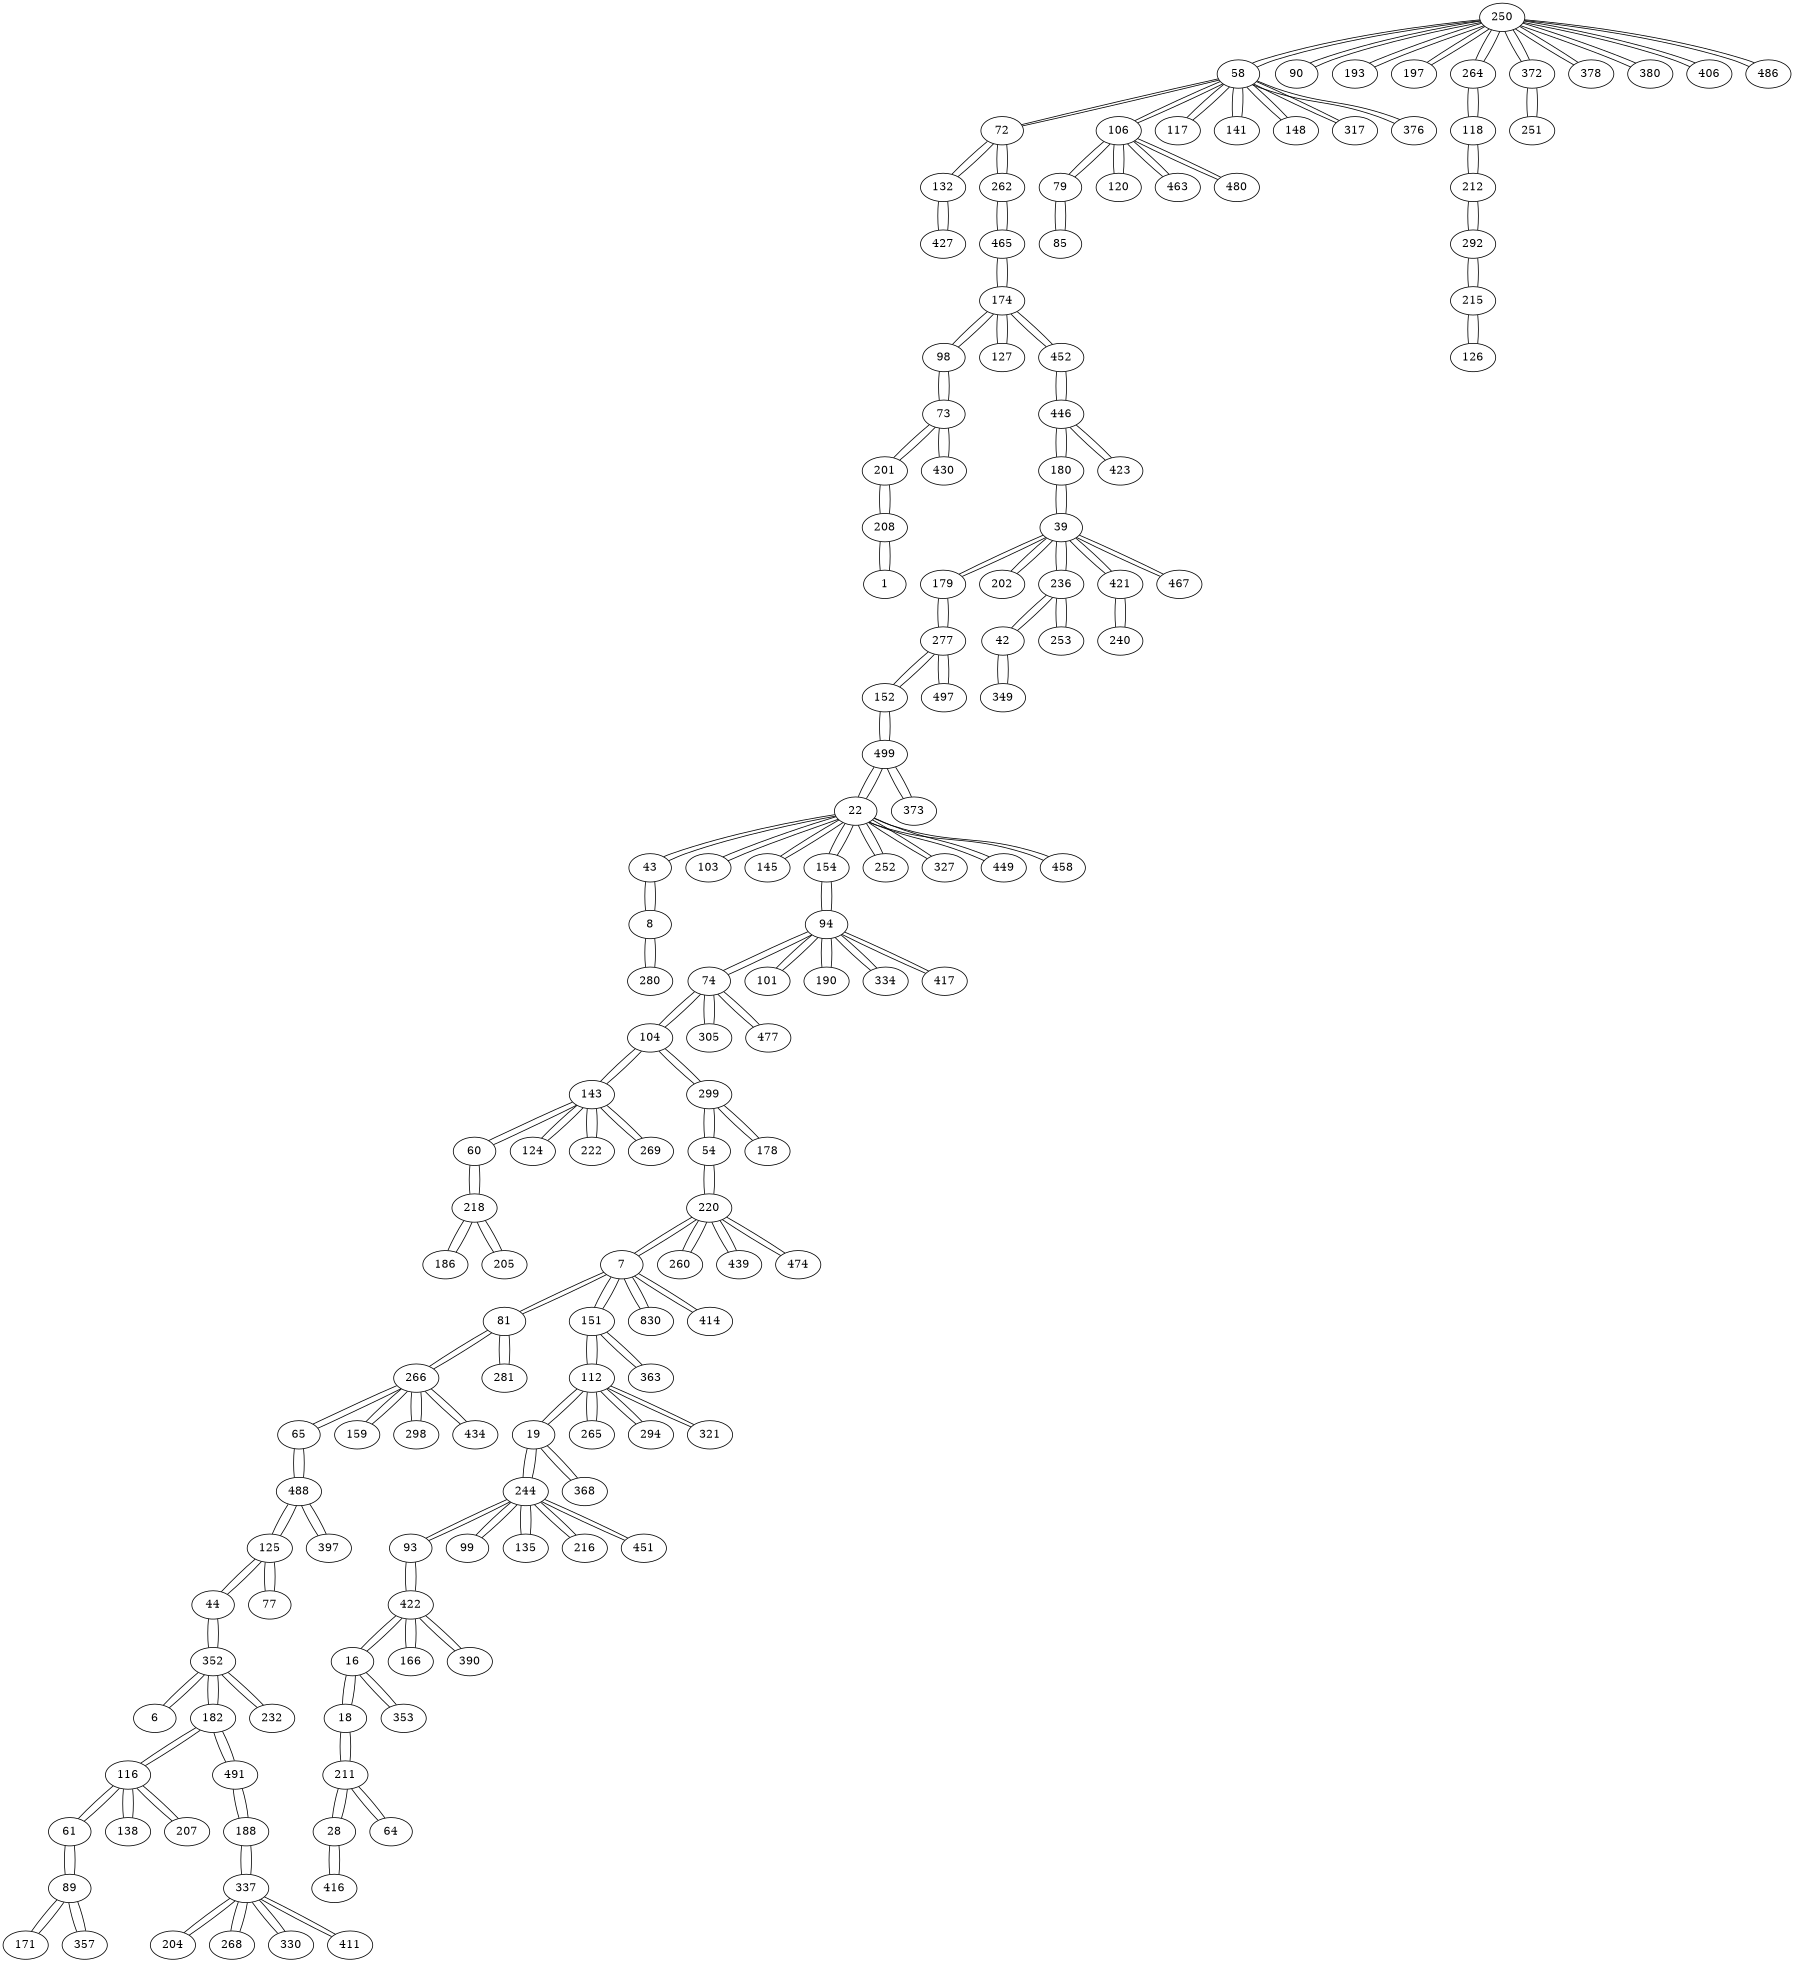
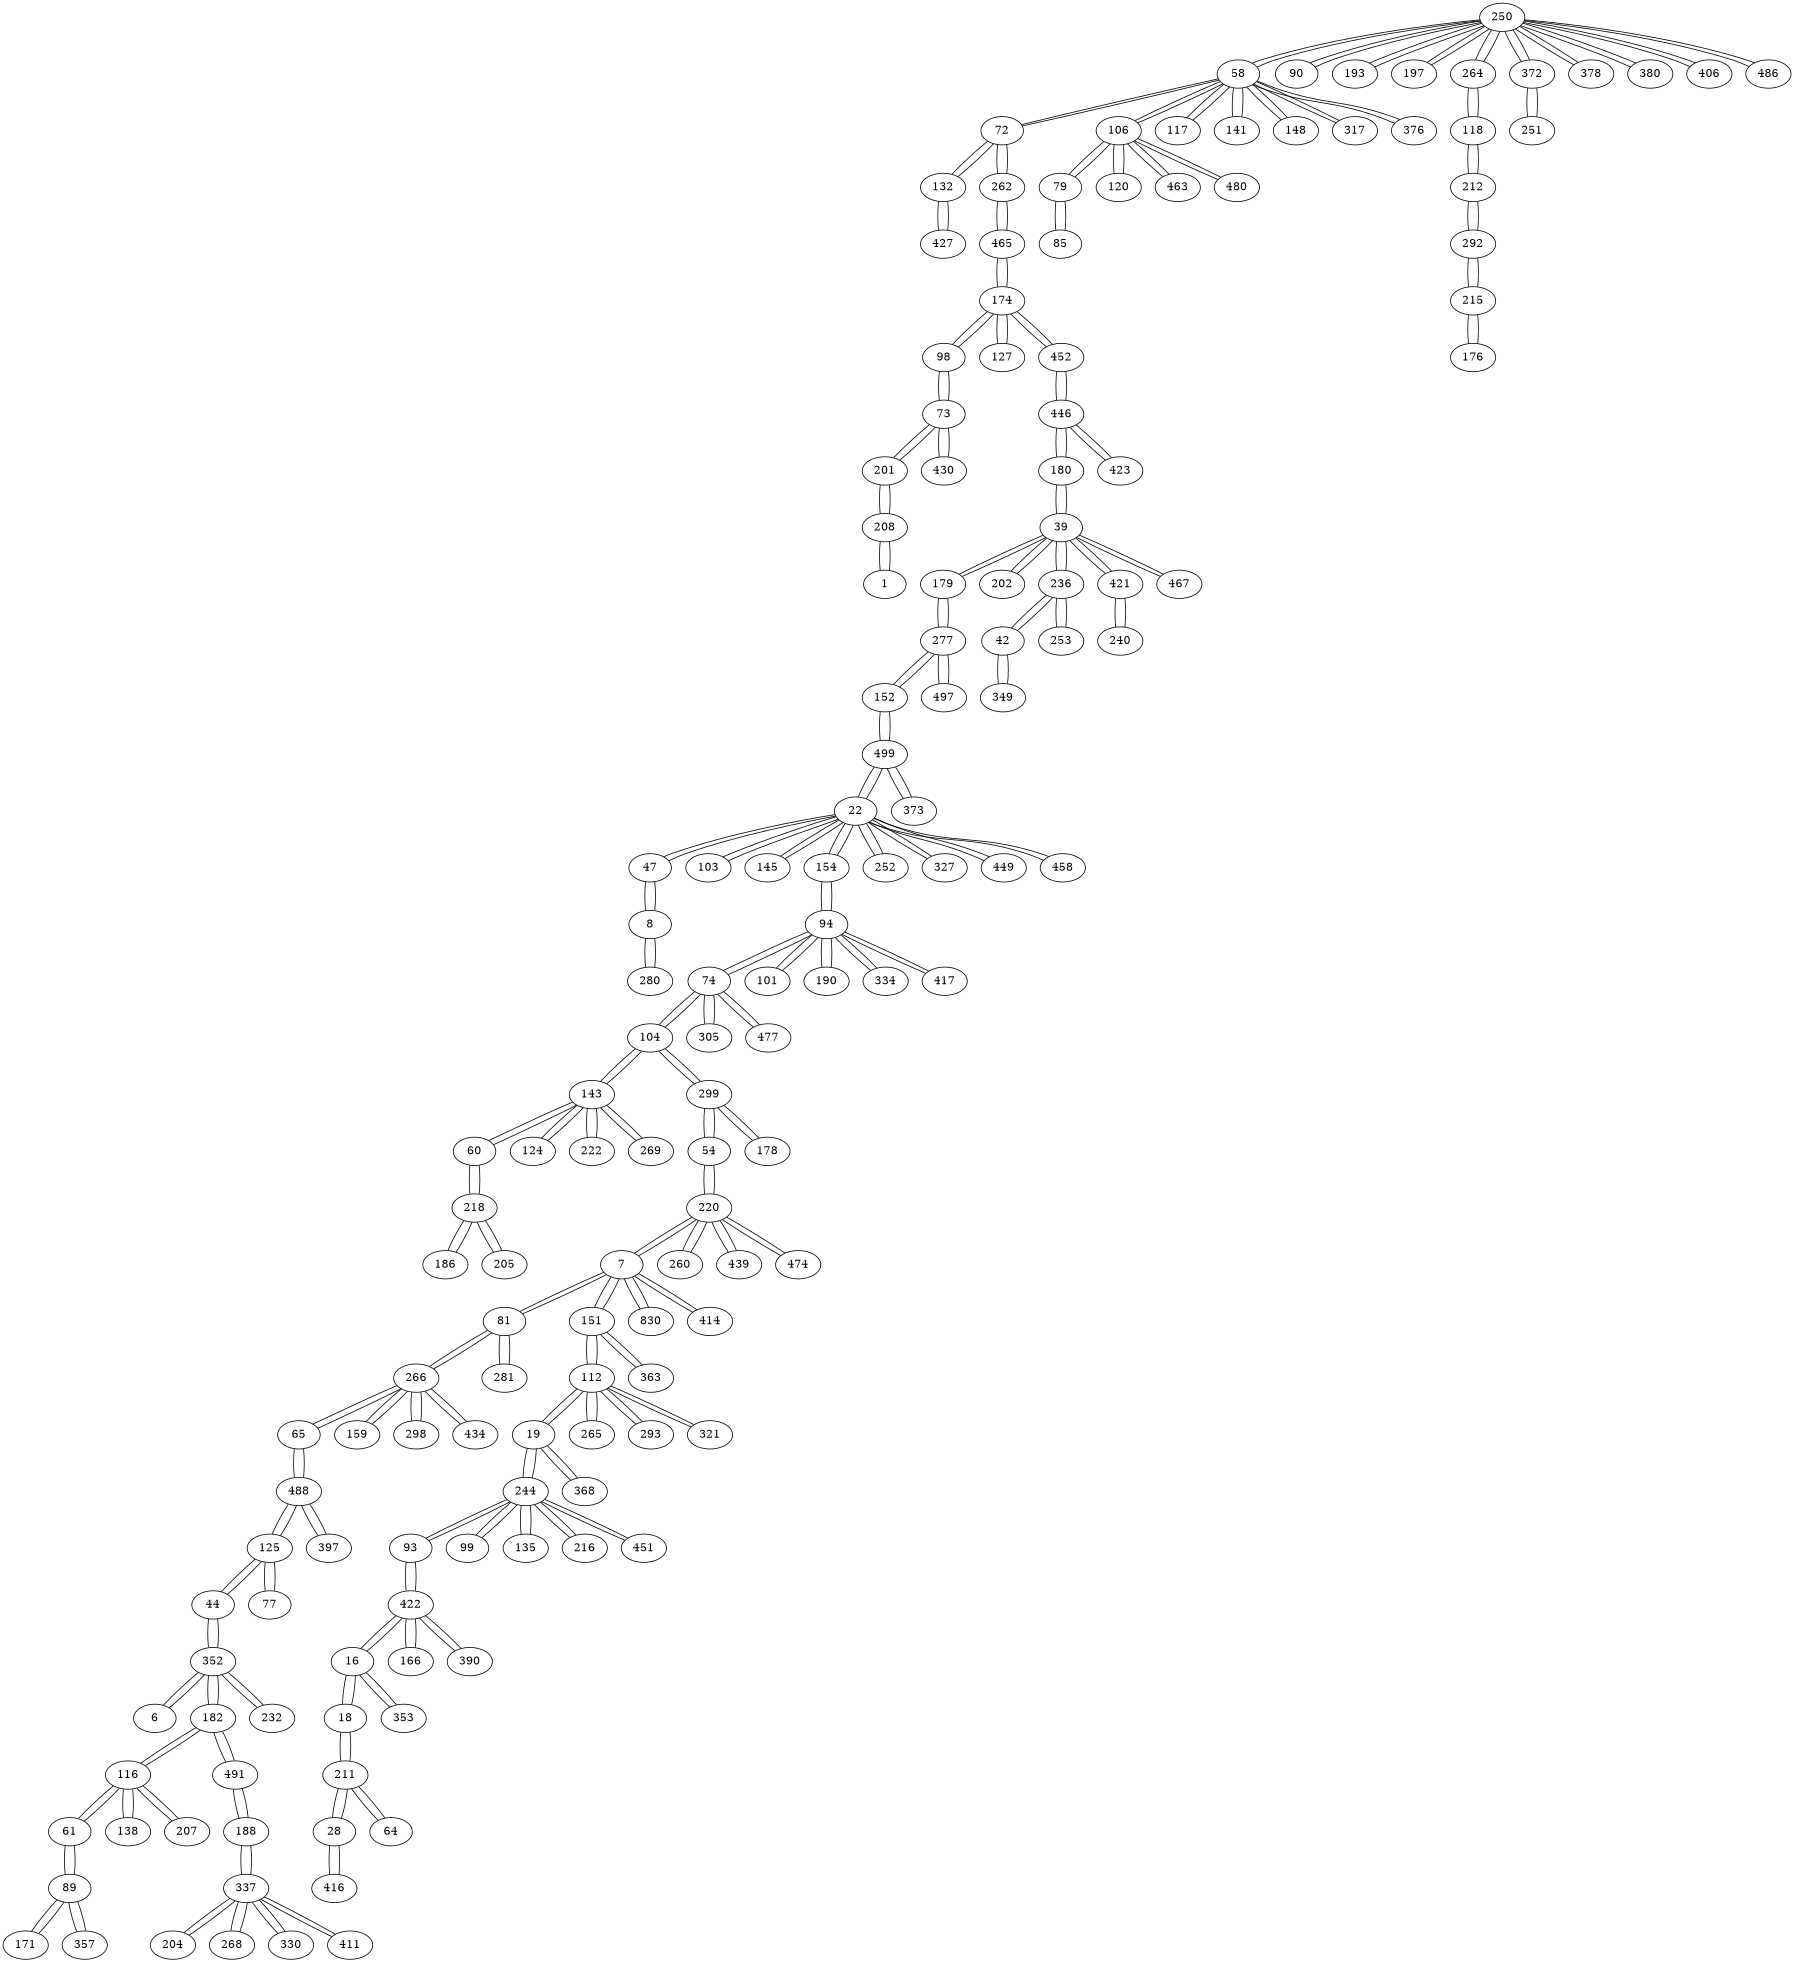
node "126": label "126" -> "176"
node "43": label "43" -> "47"
node "294": label "294" -> "293"
